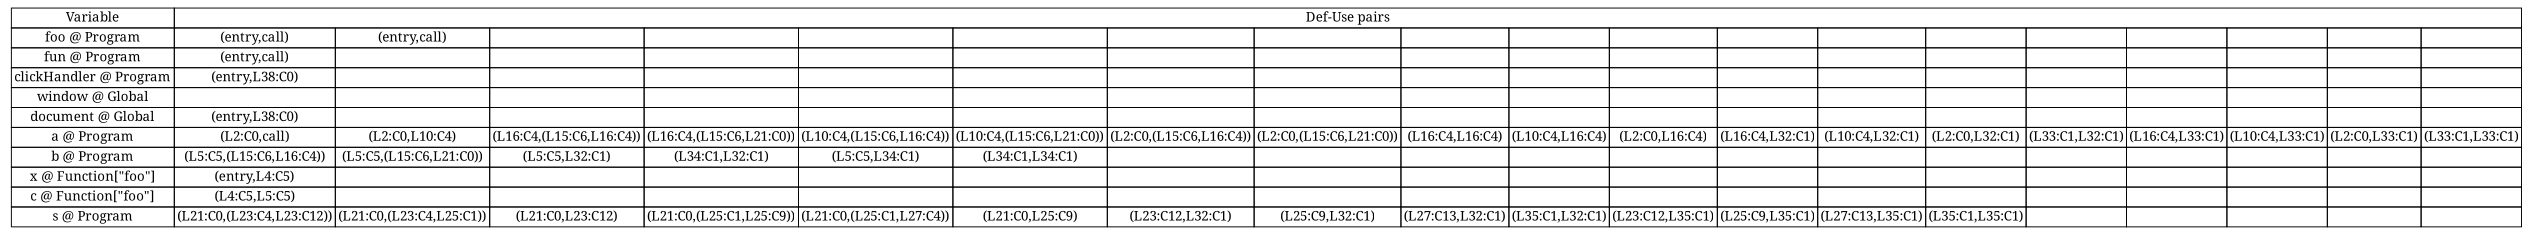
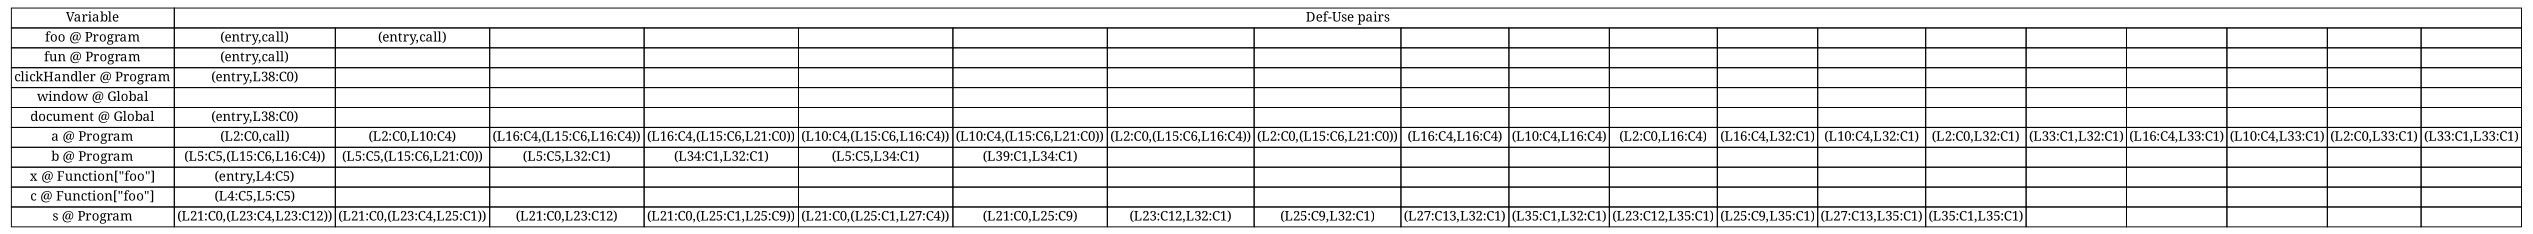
node "Variable": text "(L34:C1,L34:C1)" -> "(L39:C1,L34:C1)"
